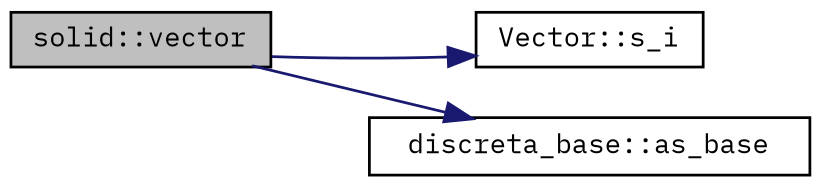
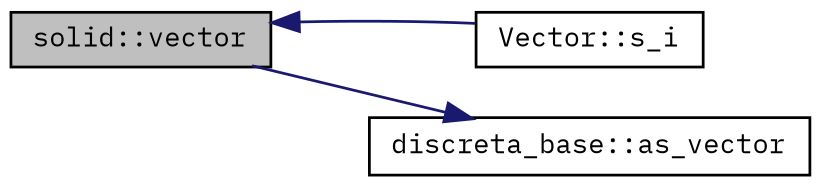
edge "solid::vector" -> "Vector::s_i": reversed
node "discreta_base::as_base": label "discreta_base::as_base" -> "discreta_base::as_vector"
